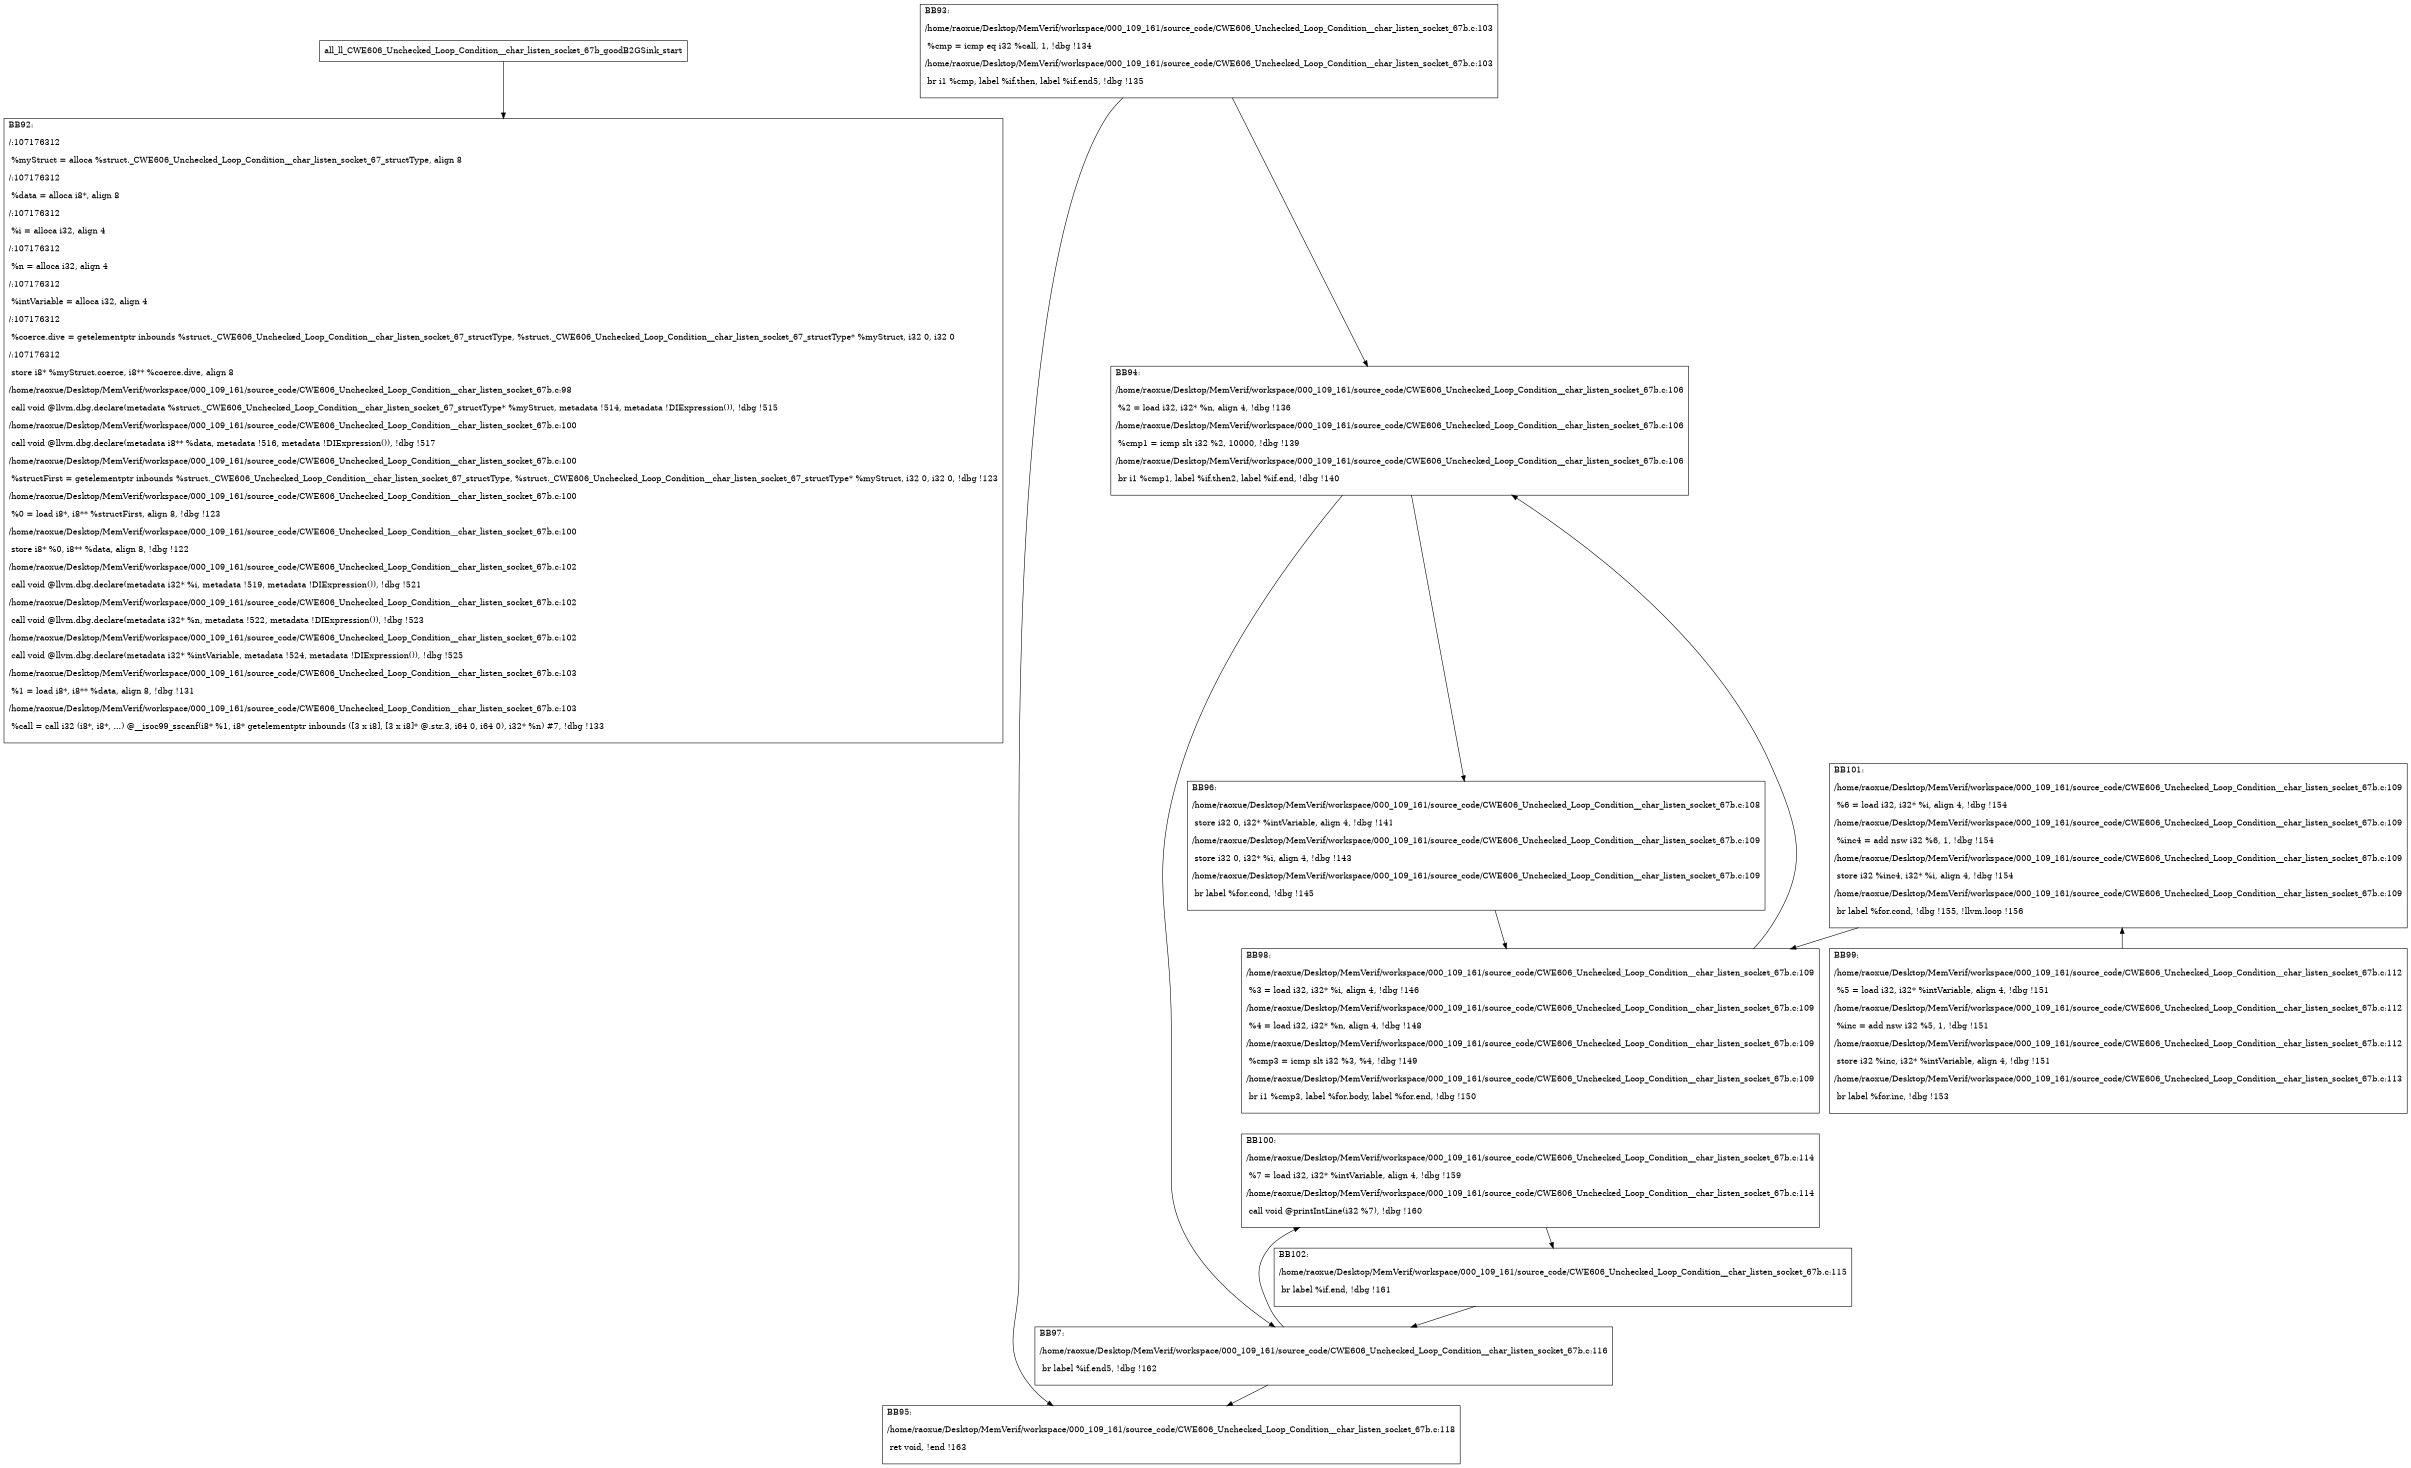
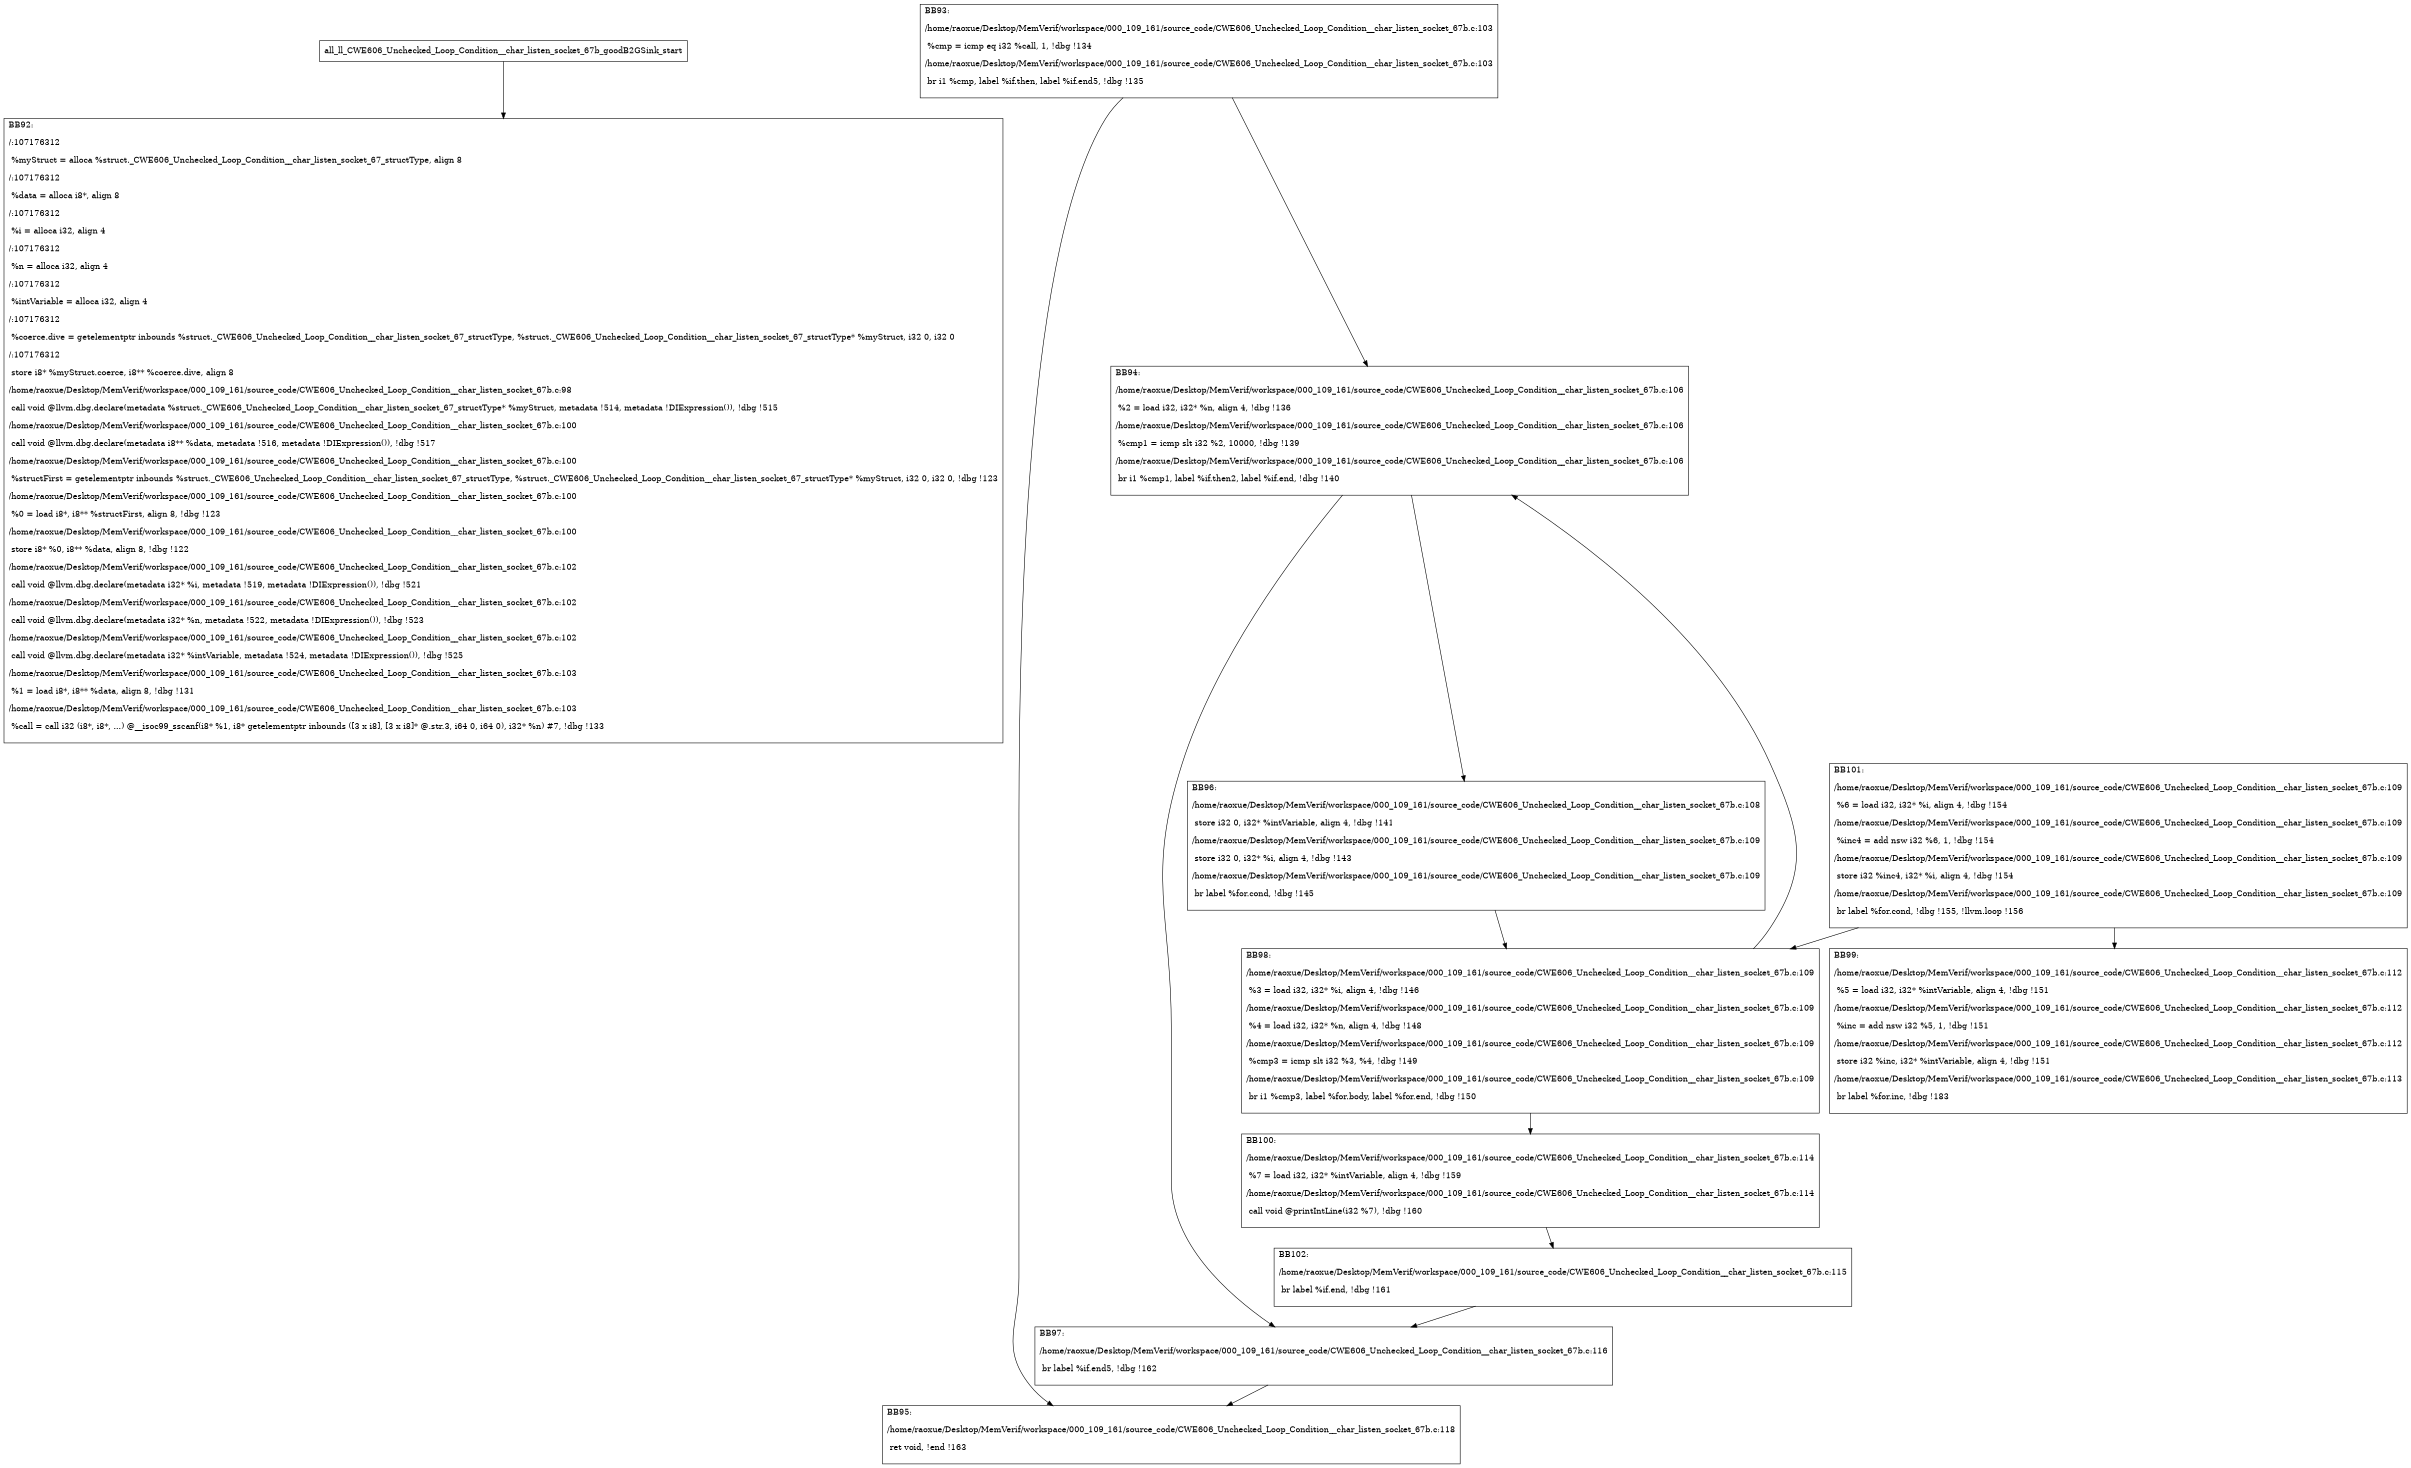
edge "BB99:" -> "BB101:": reversed
node "BB99:": text "br label %for.inc, !dbg !153" -> "br label %for.inc, !dbg !183"
edge "BB97:" -> "BB100:": now "BB98:" -> "BB100:"
